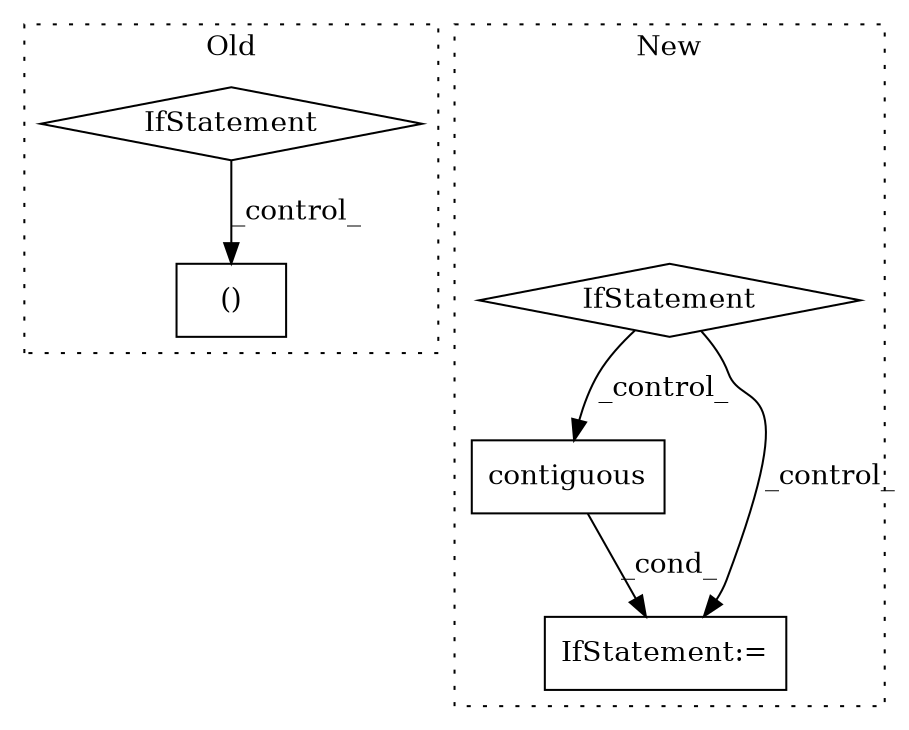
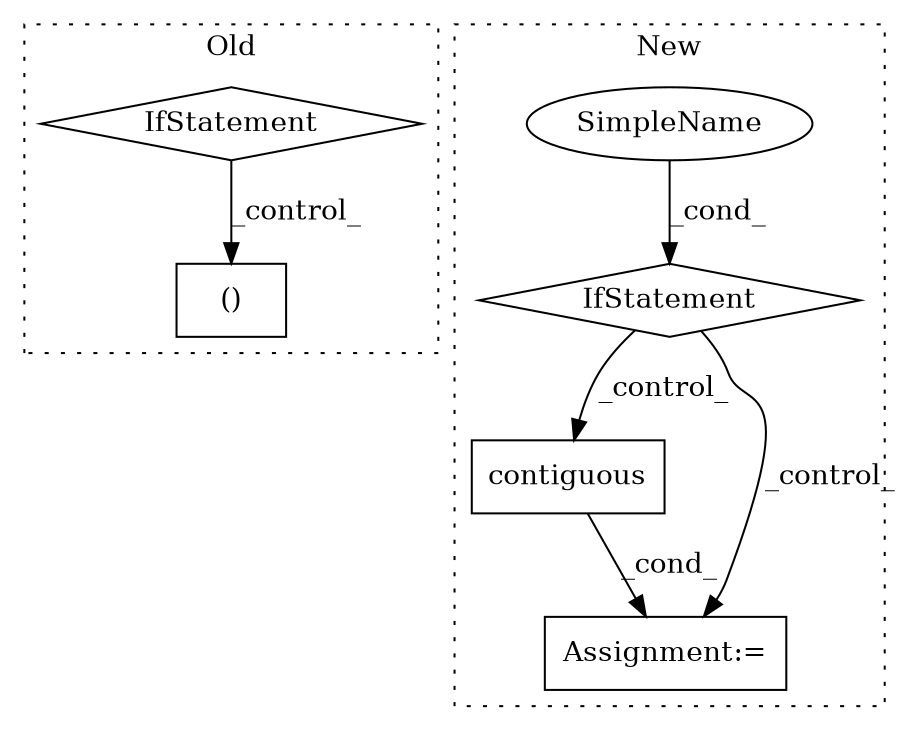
node "SimpleName": added
node "IfStatement:=": label "IfStatement:=" -> "Assignment:="
